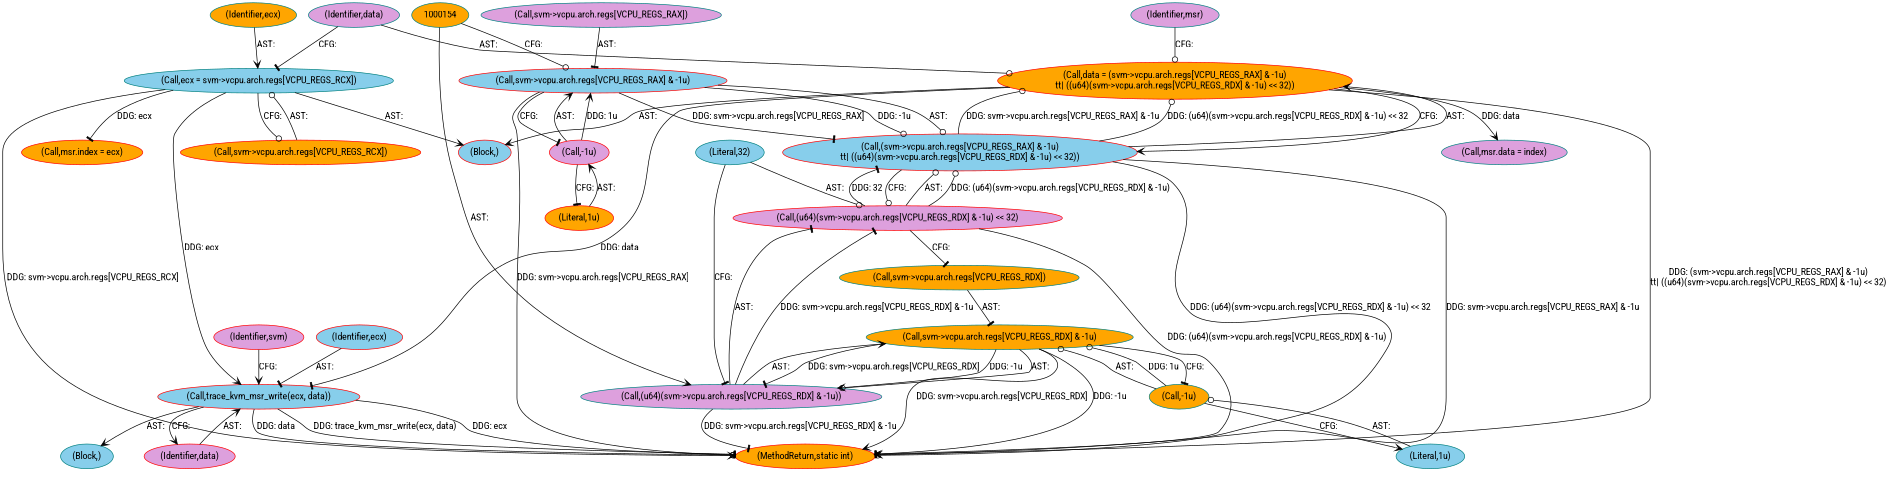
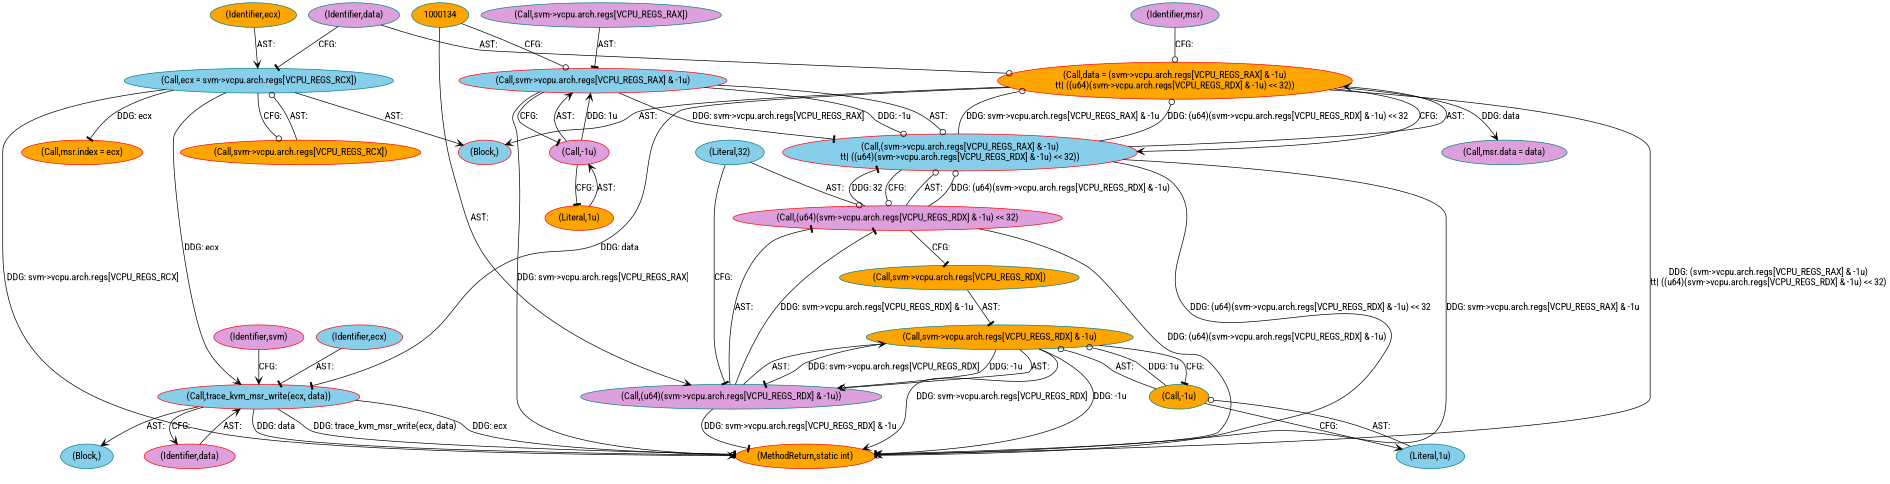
node "1000154": label "1000154" -> "1000134"
node "(Call,msr.data = index)": label "(Call,msr.data = index)" -> "(Call,msr.data = data)"
